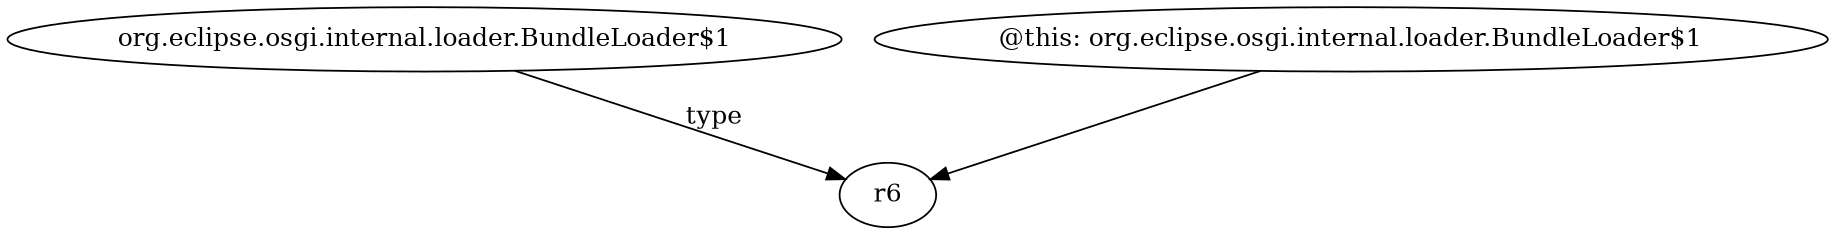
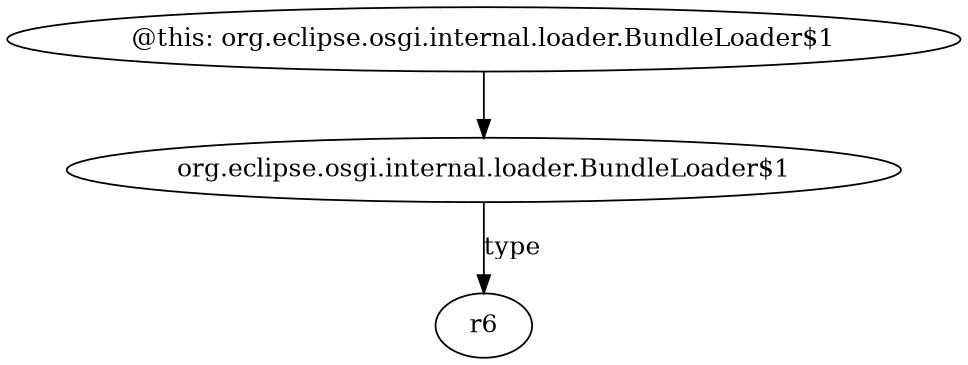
edge "@this: org.eclipse.osgi.internal.loader.BundleLoader$1" -> "r6": now "@this: org.eclipse.osgi.internal.loader.BundleLoader$1" -> "org.eclipse.osgi.internal.loader.BundleLoader$1"
